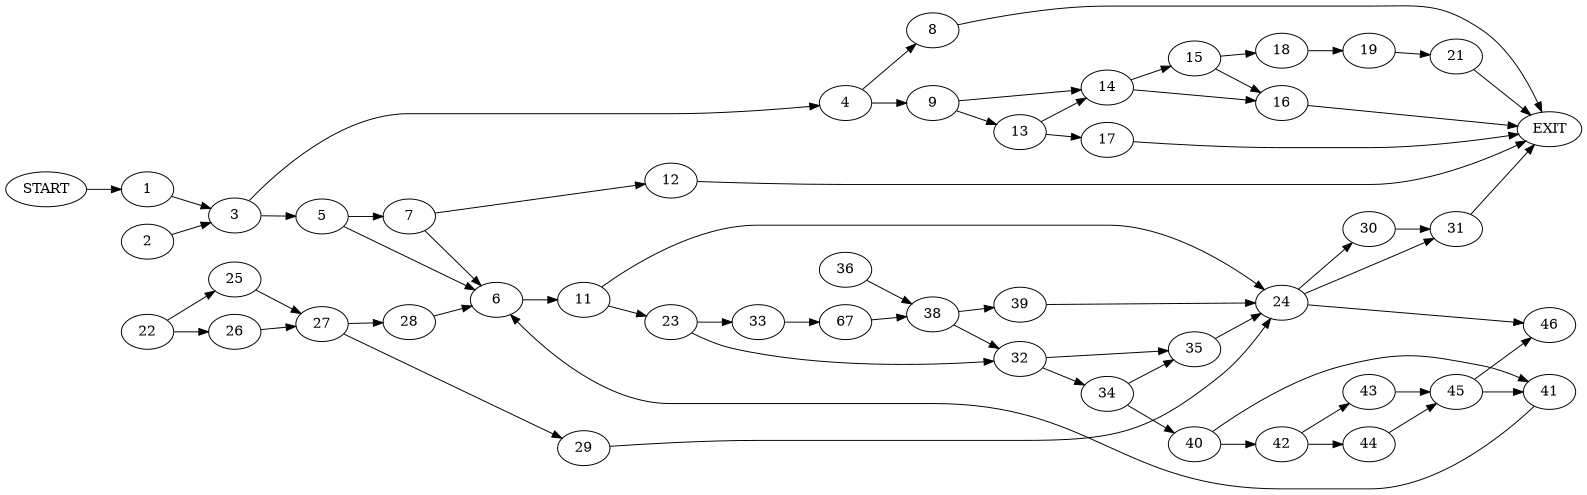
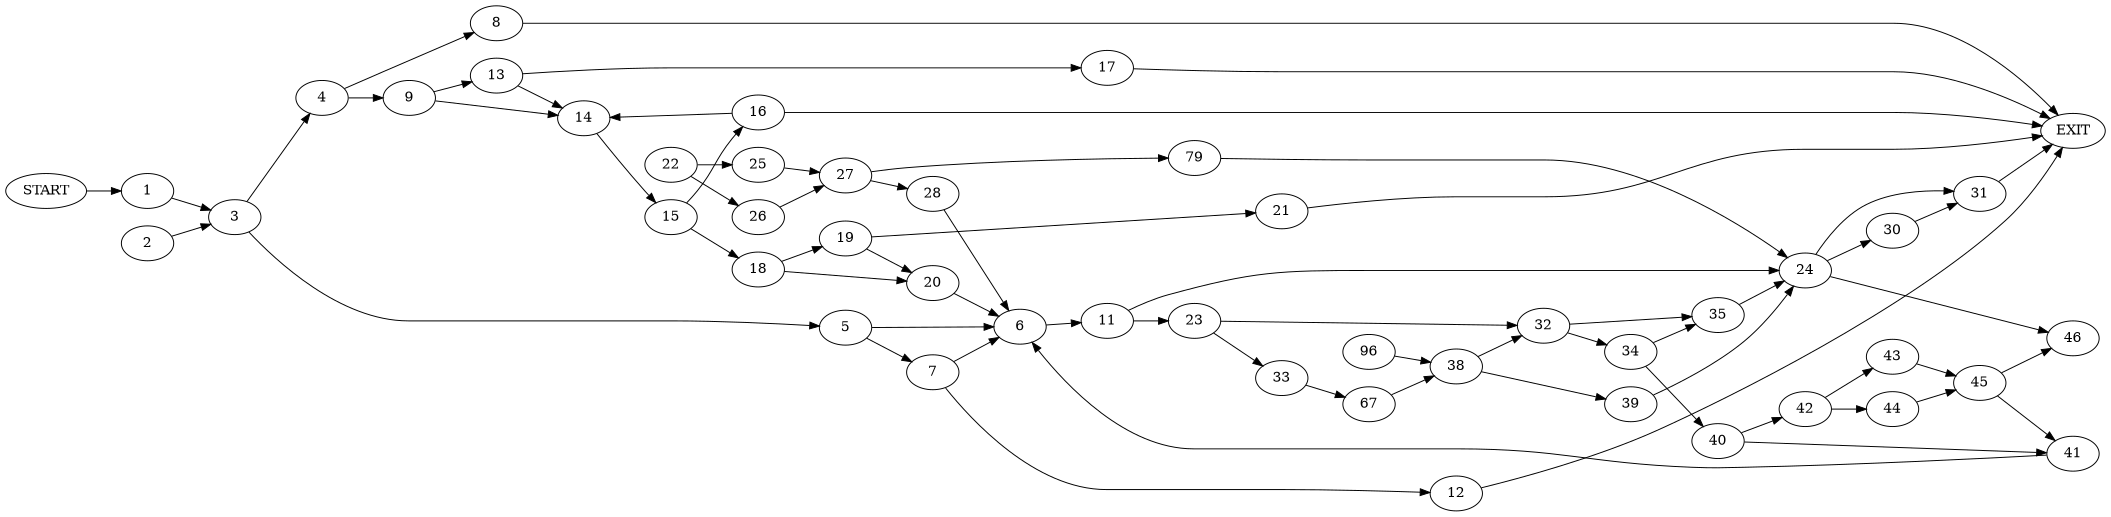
edge "14" -> "16": reversed
node "36": label "36" -> "96"
node "20": added
node "29": label "29" -> "79"
